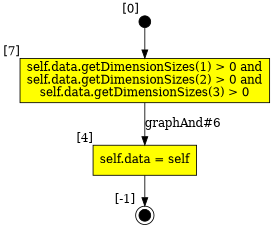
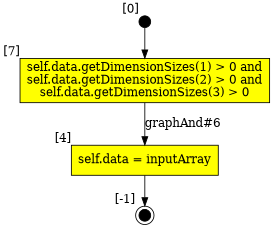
node "self.data = self [4]": label "self.data = self [4]" -> "self.data = inputArray [4]"
